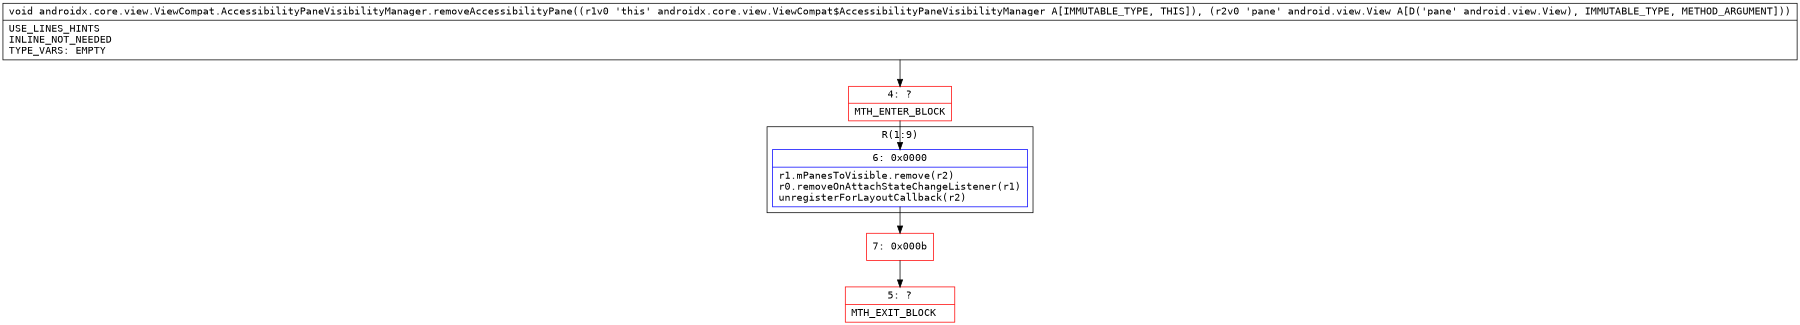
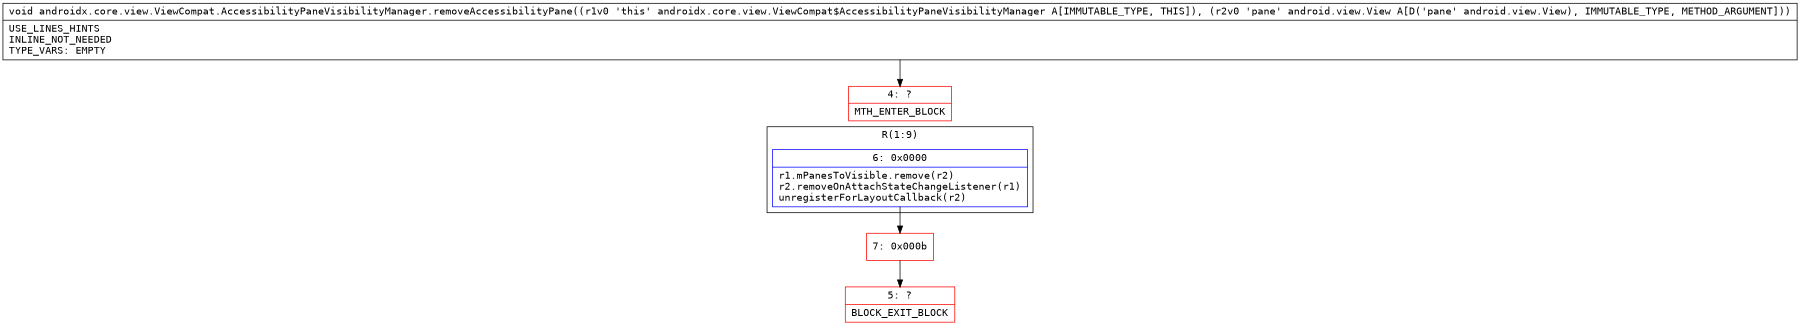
edge "4: ?" -> "6: 0x0000": removed
node "6: 0x0000": text "r0.removeOnAttachStateChangeListener(r1)" -> "r2.removeOnAttachStateChangeListener(r1)"
node "5: ?": text "MTH_EXIT_BLOCK" -> "BLOCK_EXIT_BLOCK"
